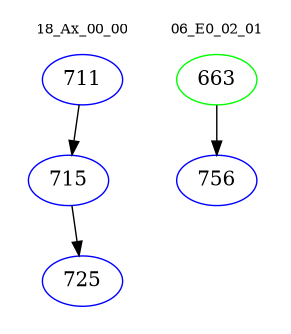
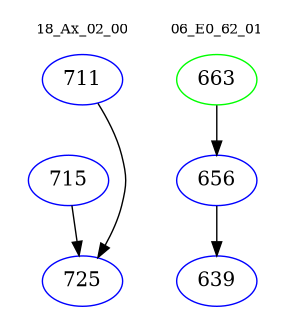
cluster "18_Ax_00_00": label "18_Ax_00_00" -> "18_Ax_02_00"
cluster "06_E0_02_01": label "06_E0_02_01" -> "06_E0_62_01"
edge "711" -> "715": now "711" -> "725"
node "756": label "756" -> "656"
node "639": added
